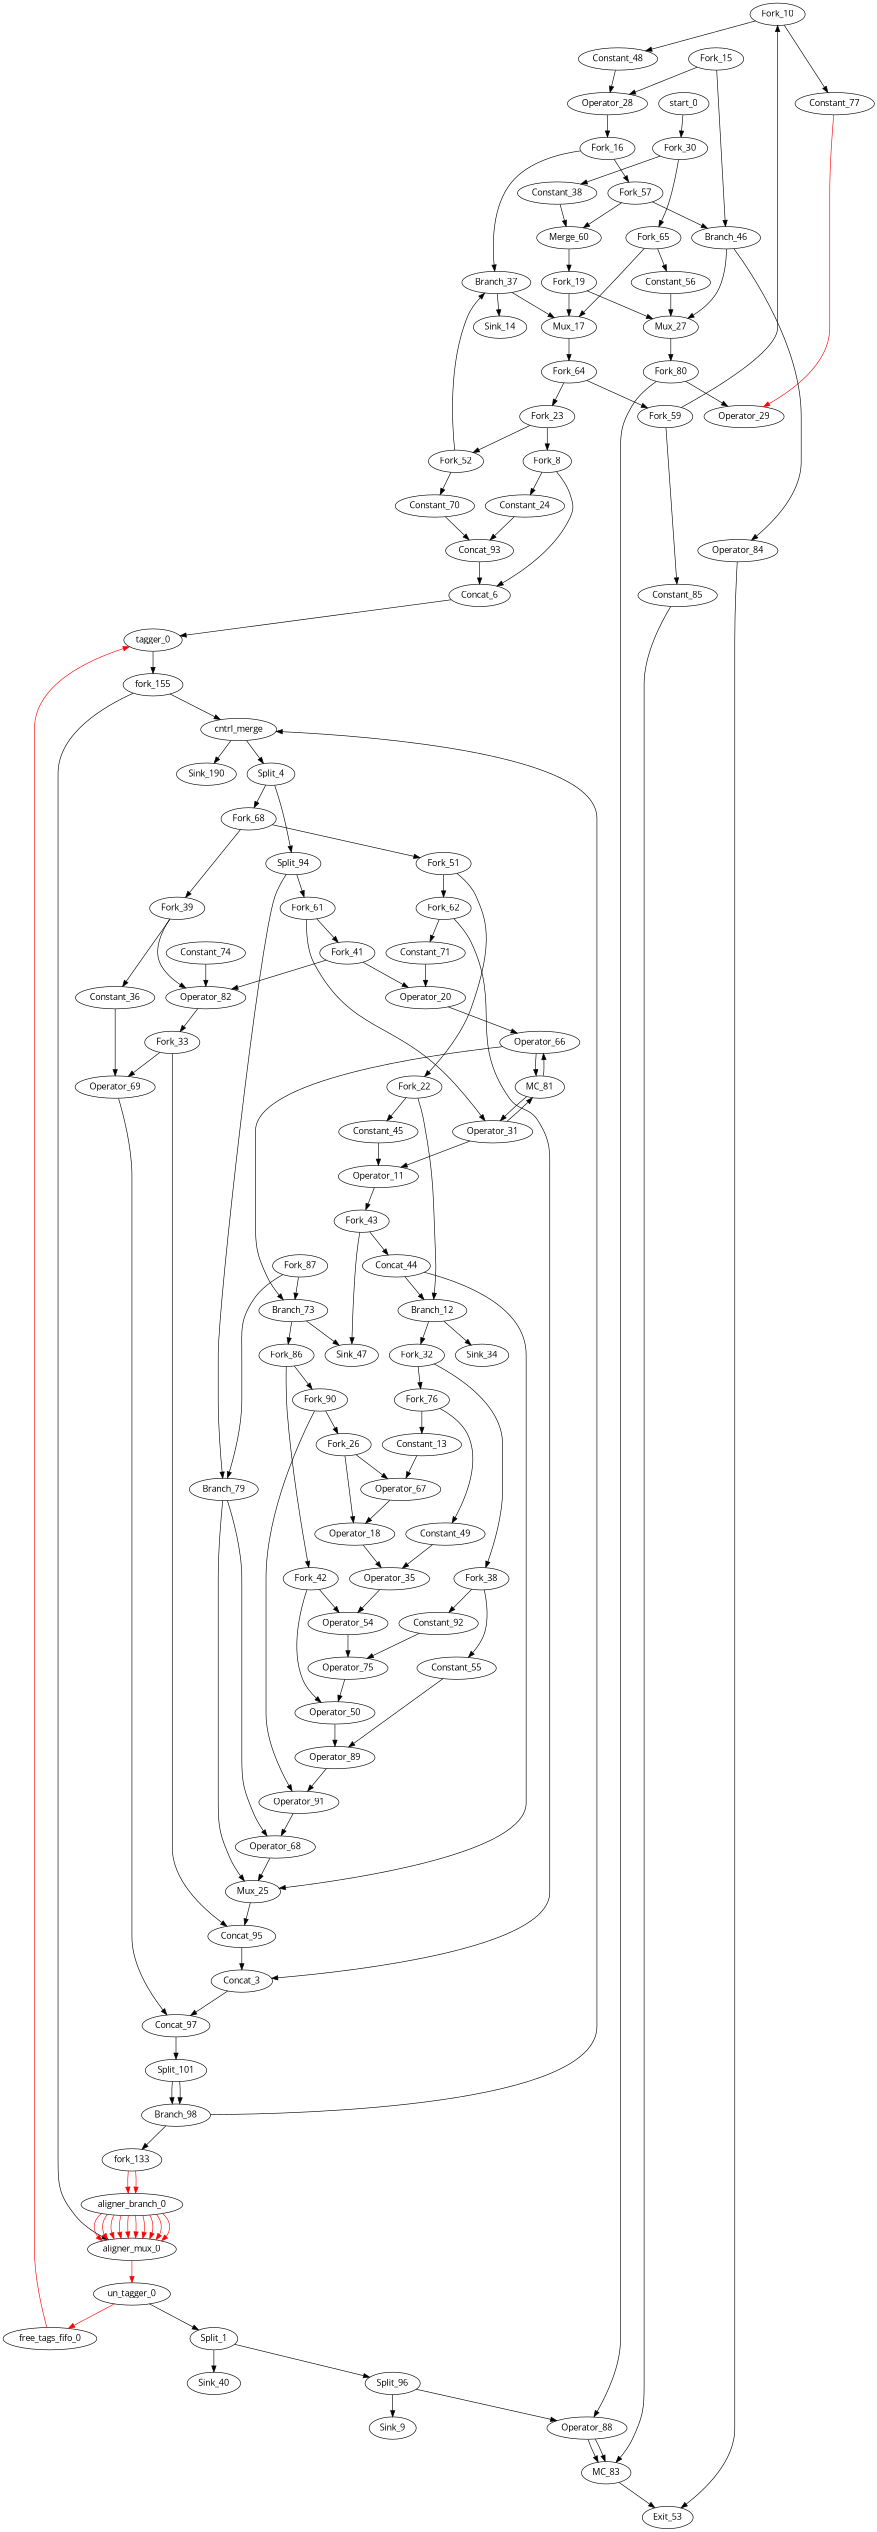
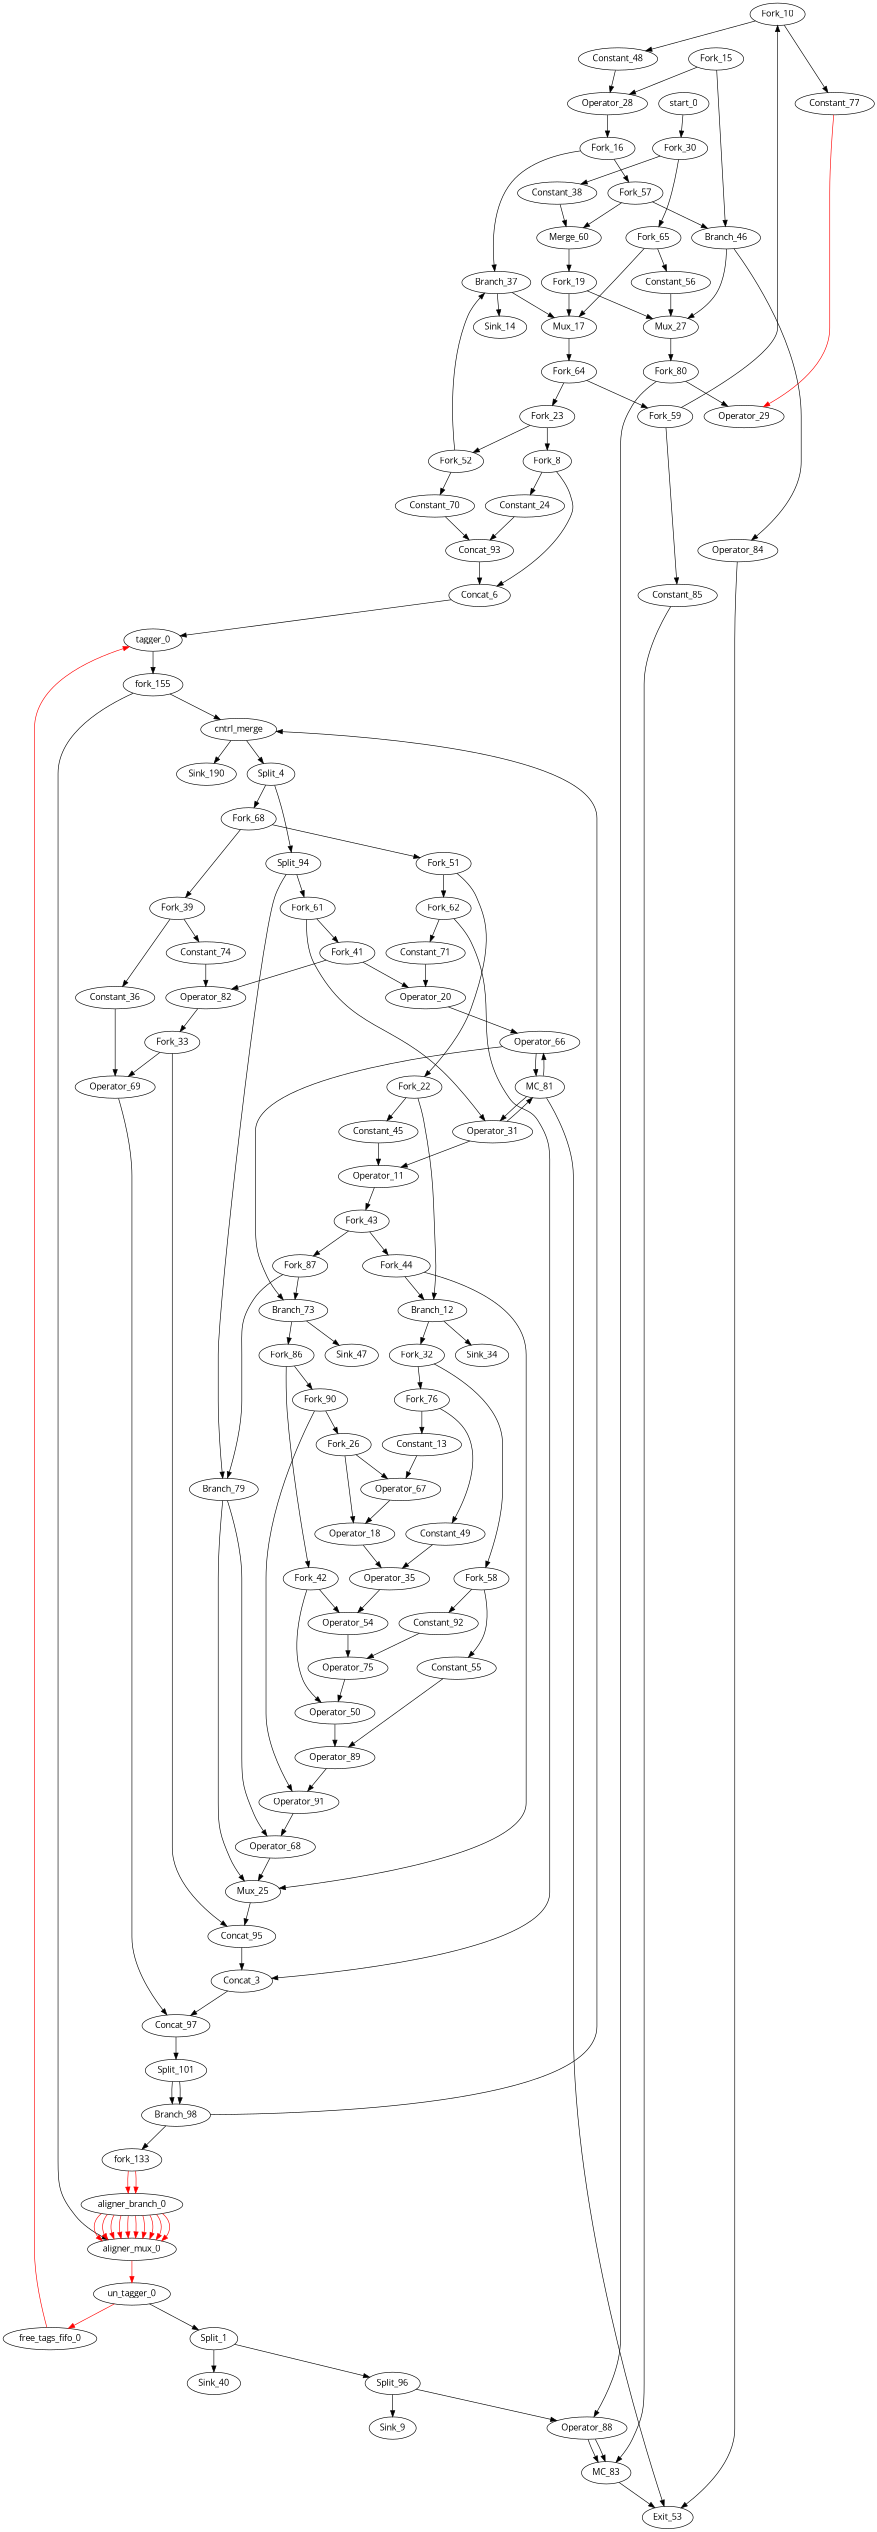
edge "Fork_39" -> "Operator_82": now "Fork_39" -> "Constant_74"
node "Concat_44": label "Concat_44" -> "Fork_44"
edge "Fork_43" -> "Sink_47": now "Fork_43" -> "Fork_87"
node "Fork_38": label "Fork_38" -> "Fork_58"
edge "MC_81" -> "Exit_53": added
